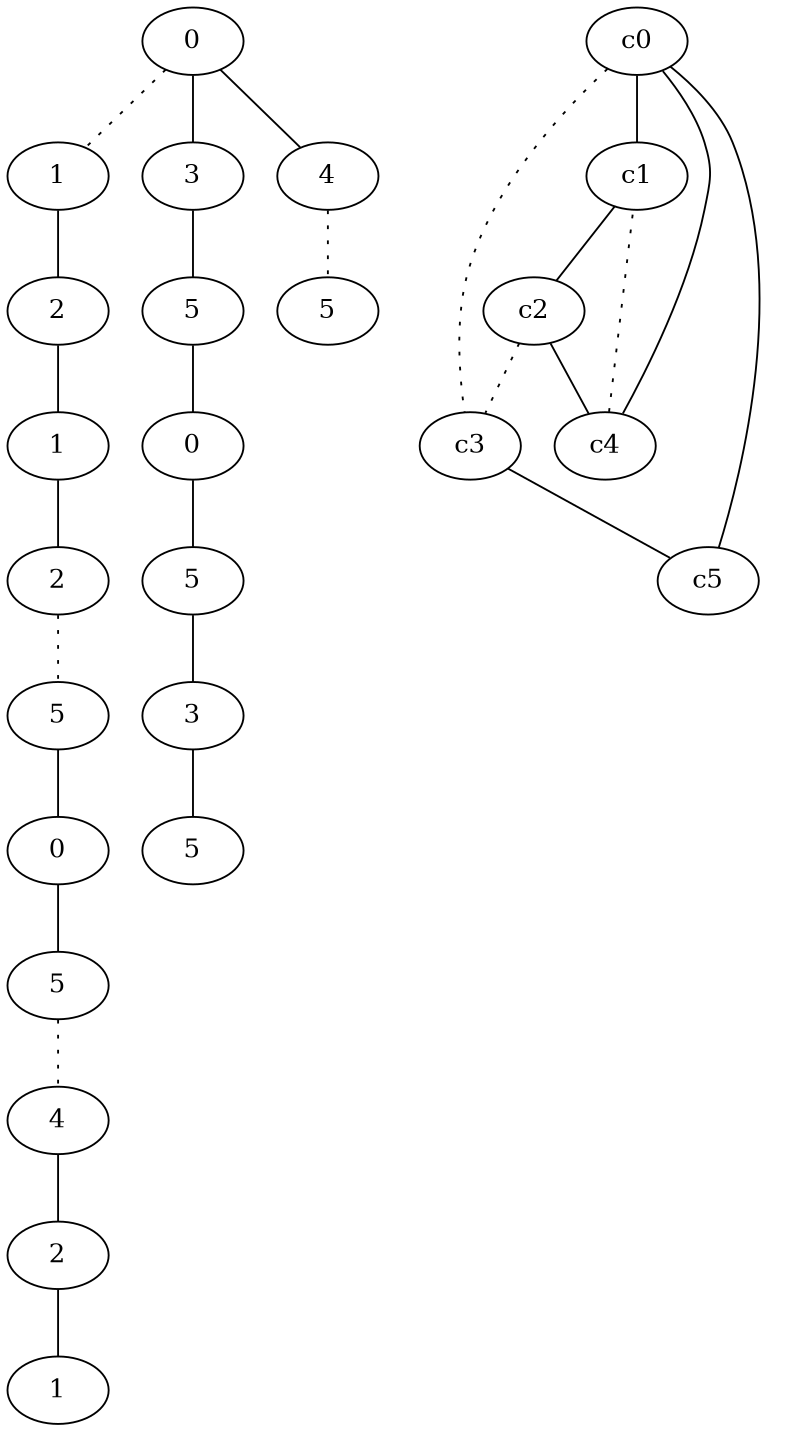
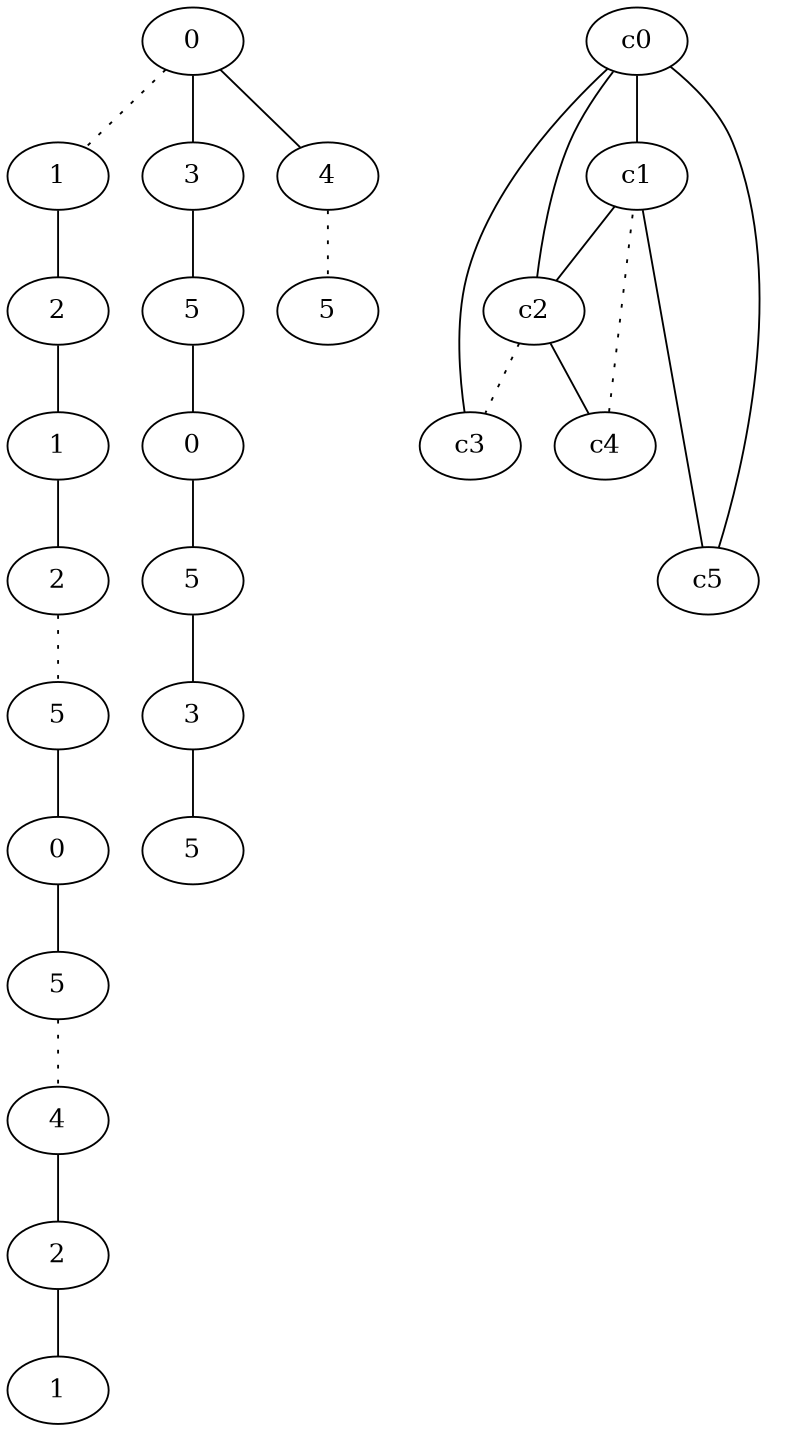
edge "c0" -- "c3": style dotted -> solid
edge "c0" -- "c4": now "c0" -- "c2"
edge "c3" -- "c5": now "c1" -- "c5"
